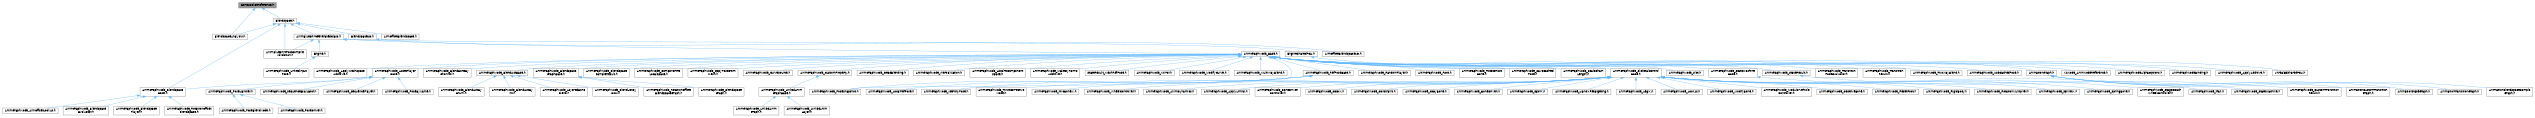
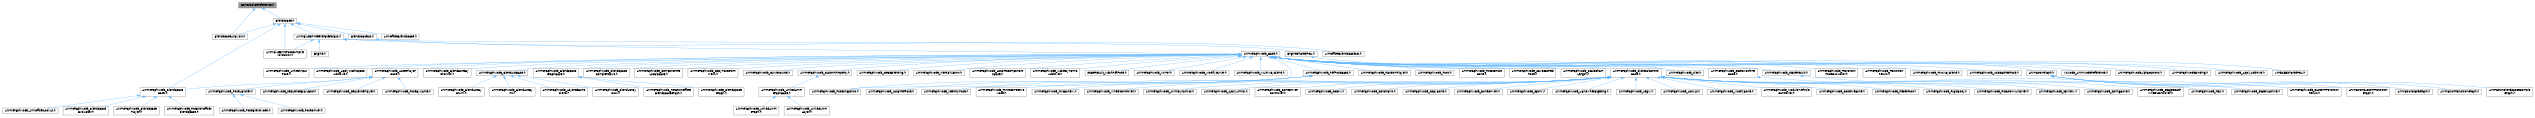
edge "AnimGraphNode_LinkedInput Pose.h" -> "Engine.h": now "AnimGraphNode_LinkedInput Pose.h" -> "AnimGraphNode_Base.h"
